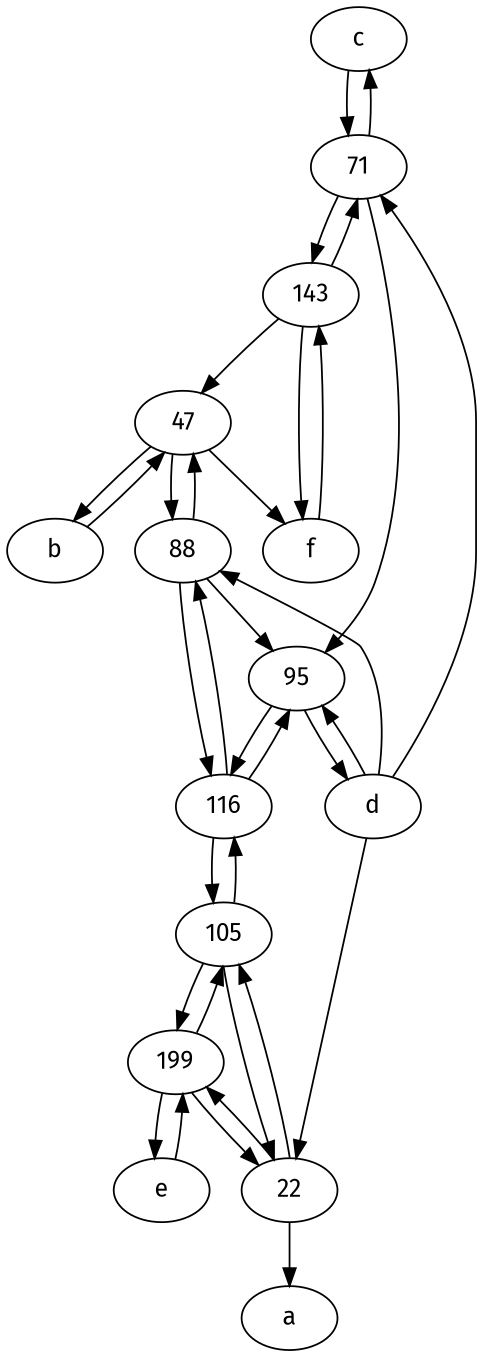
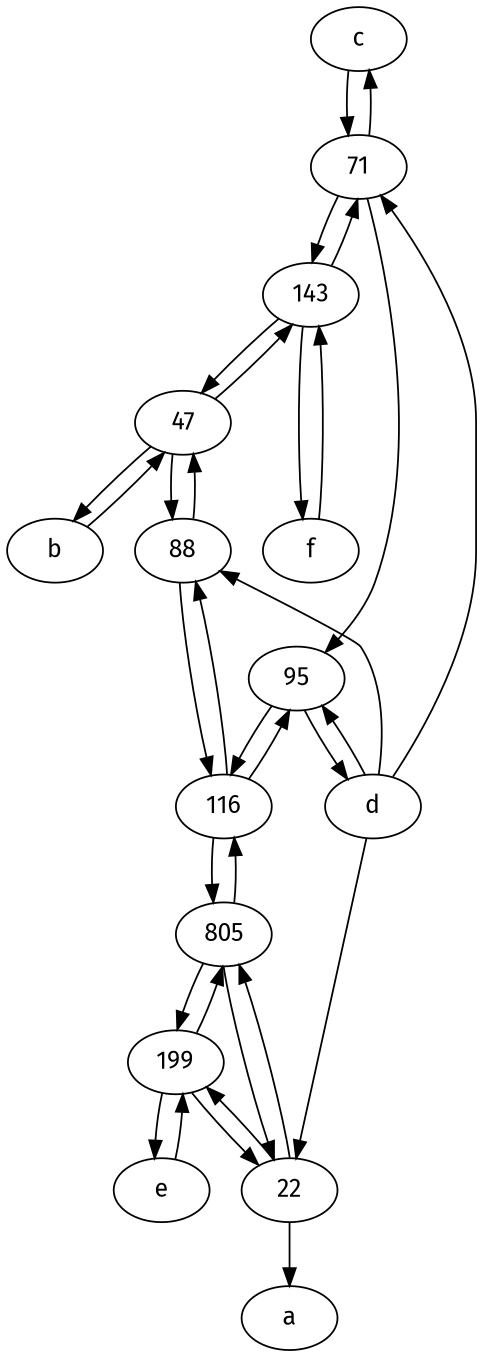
edge "47" -> "f": now "47" -> "143"
edge "88" -> "95": removed
node "105": label "105" -> "805"
